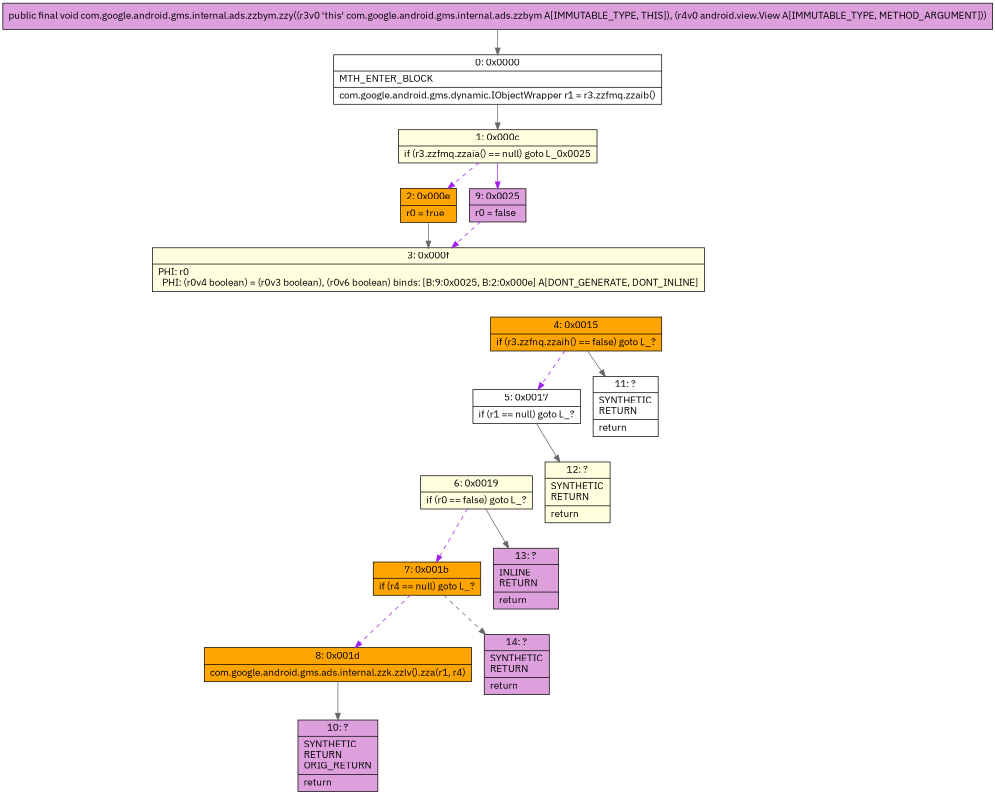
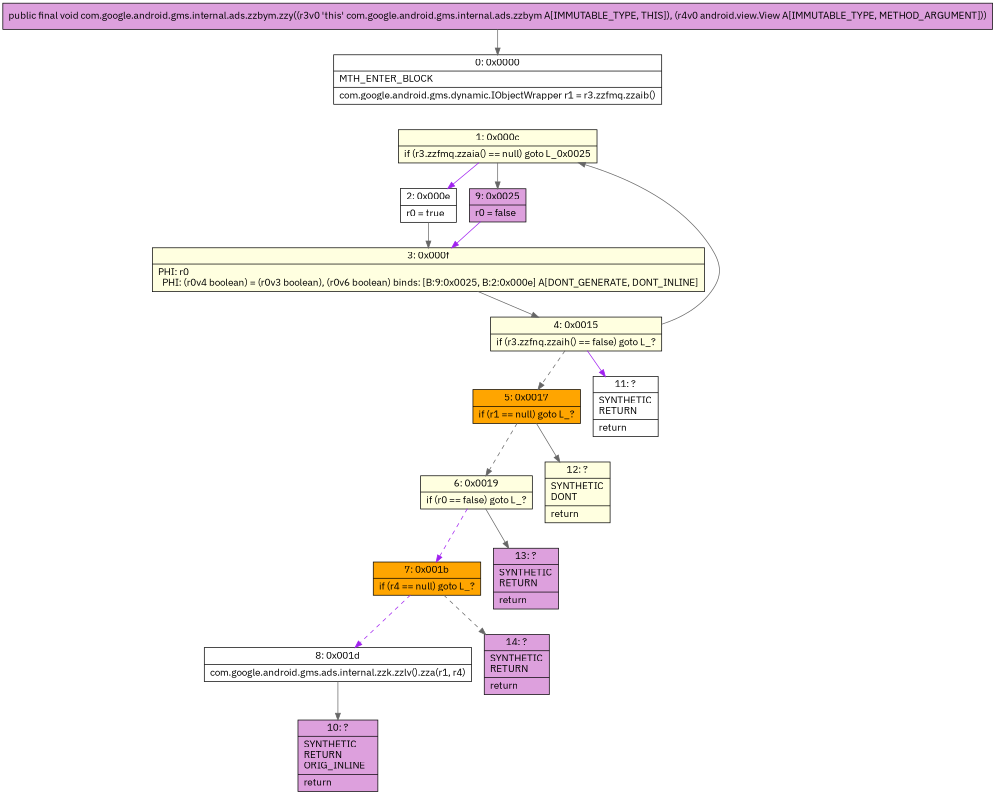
edge "0: 0x0000" -> "1: 0x000c": now "4: 0x0015" -> "1: 0x000c"
edge "1: 0x000c" -> "9: 0x0025": color purple -> gray40
edge "1: 0x000c" -> "2: 0x000e": style dashed -> solid
node "2: 0x000e": fillcolor orange -> white
edge "9: 0x0025" -> "3: 0x000f": style dashed -> solid
edge "3: 0x000f" -> "4: 0x0015": added
node "4: 0x0015": fillcolor orange -> lightyellow
edge "4: 0x0015" -> "11: ?": color gray40 -> purple
edge "4: 0x0015" -> "5: 0x0017": color purple -> gray40
node "5: 0x0017": fillcolor white -> orange
edge "5: 0x0017" -> "6: 0x0019": added
node "12: ?": text "RETURN" -> "DONT"
node "13: ?": text "INLINE" -> "SYNTHETIC"
node "8: 0x001d": fillcolor orange -> white
node "10: ?": text "ORIG_RETURN" -> "ORIG_INLINE"
